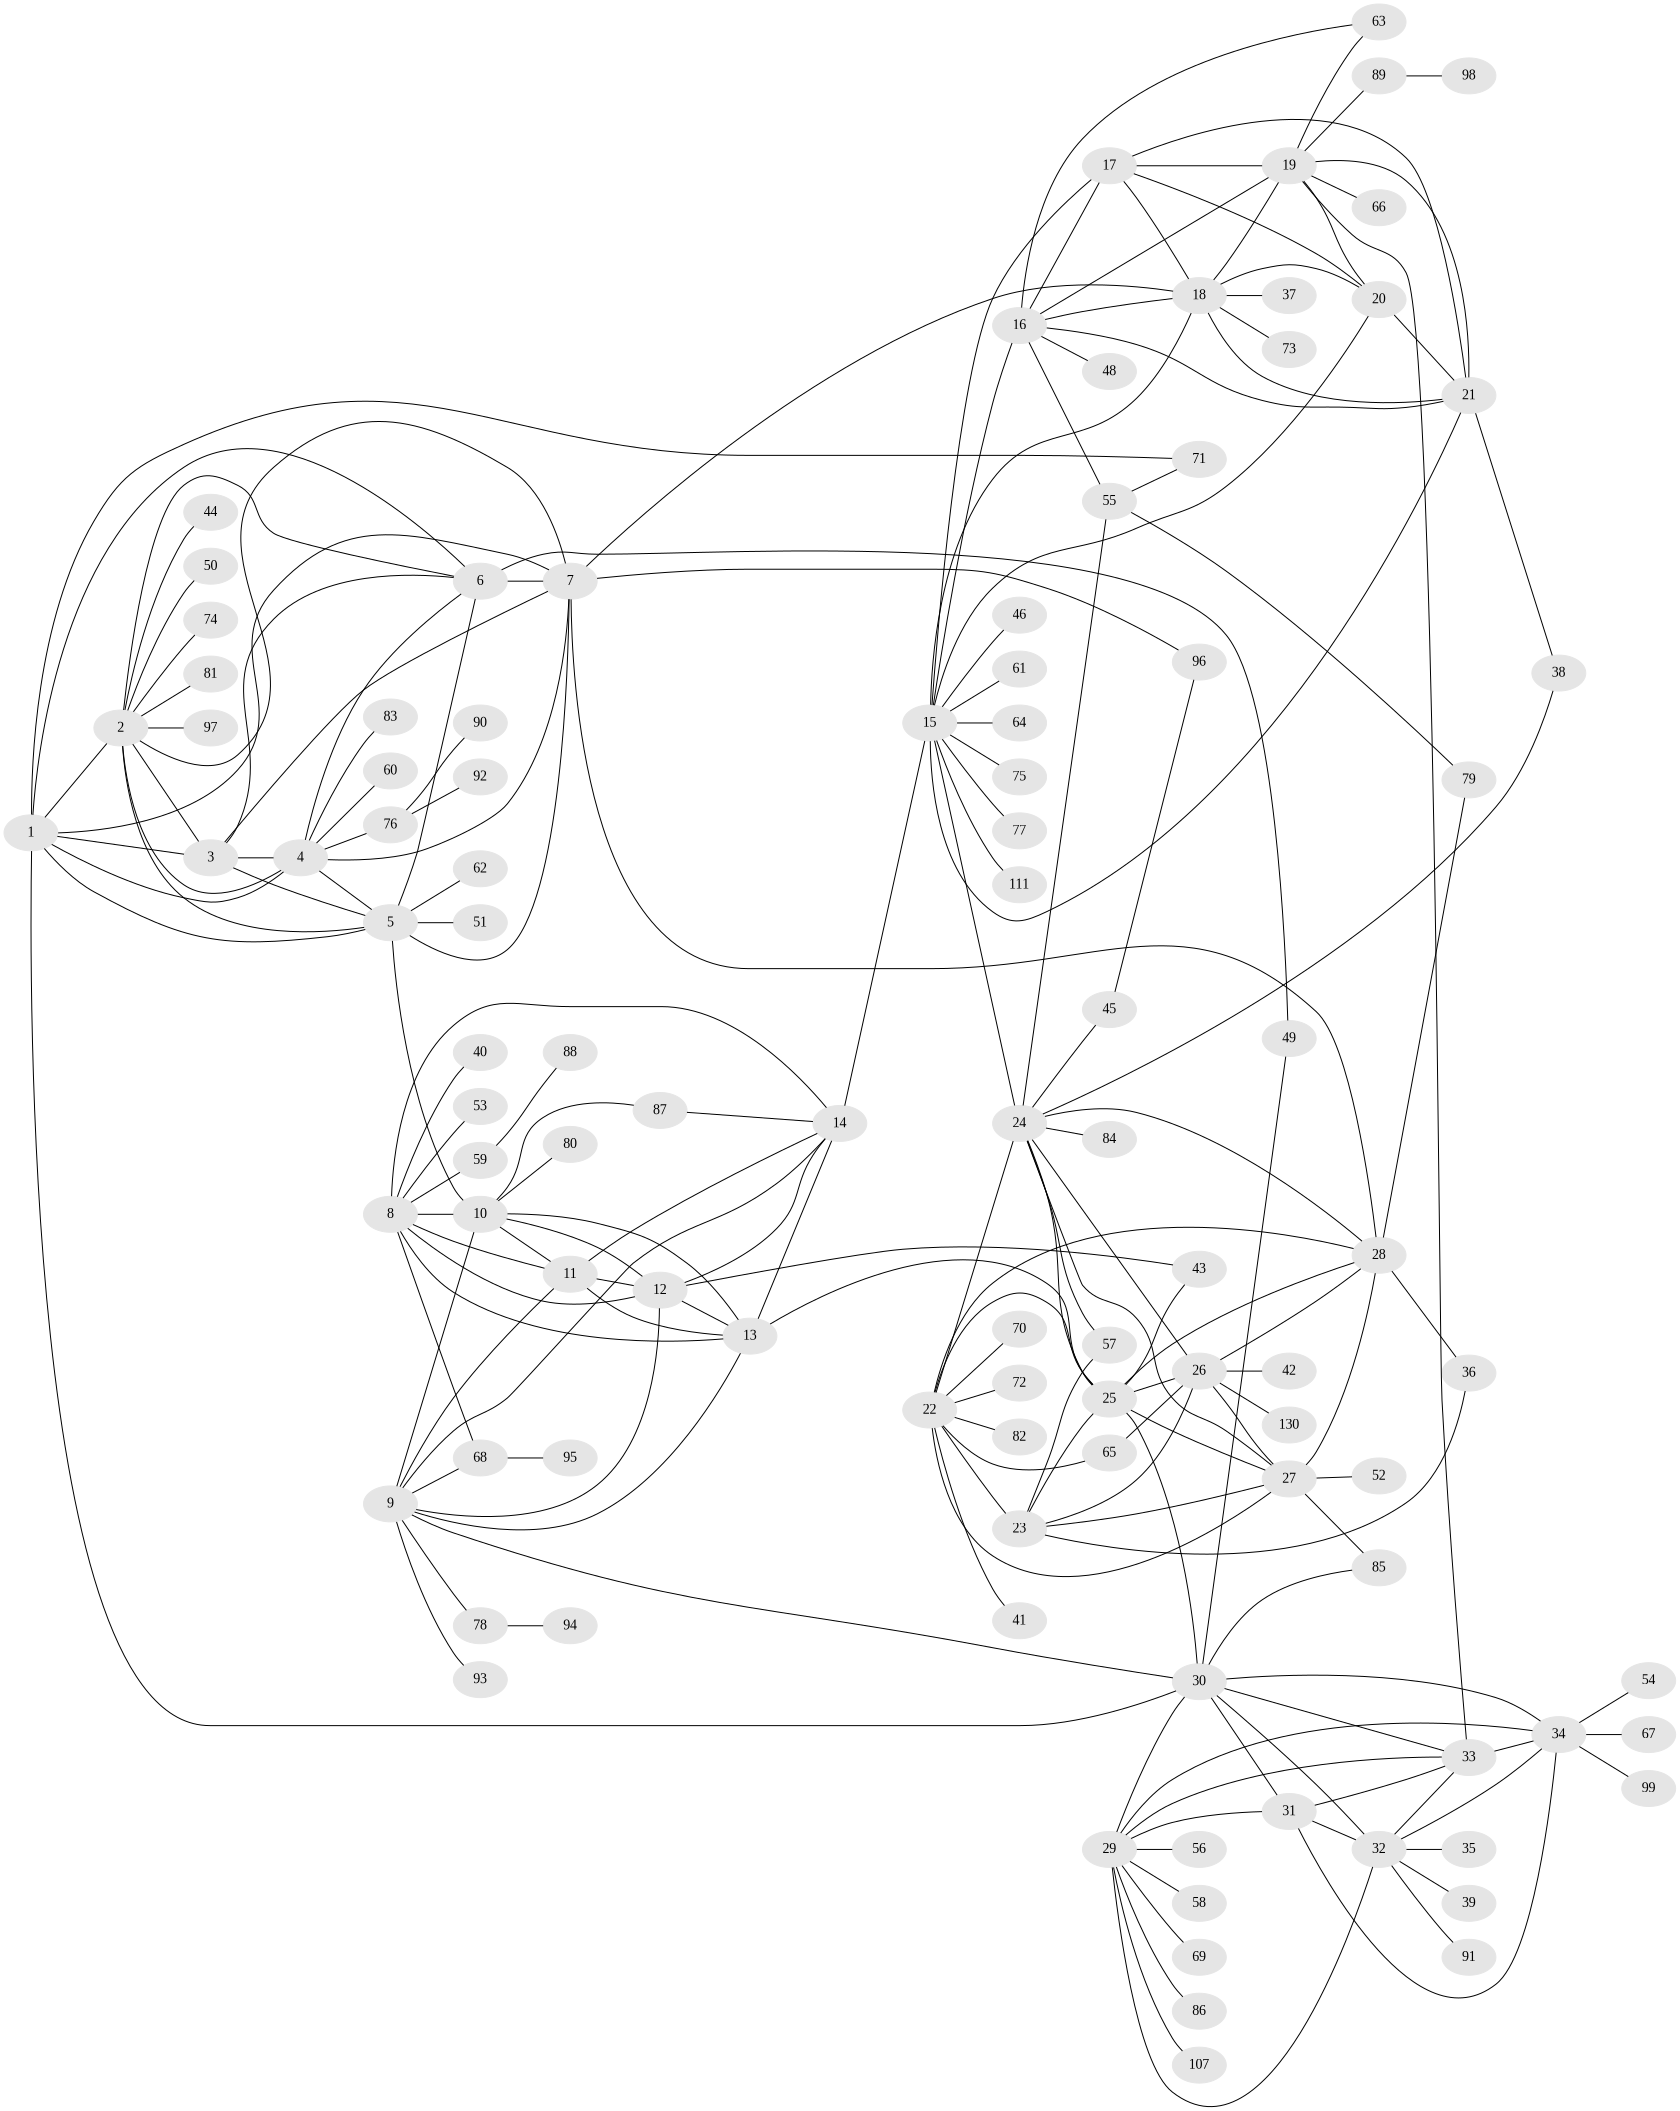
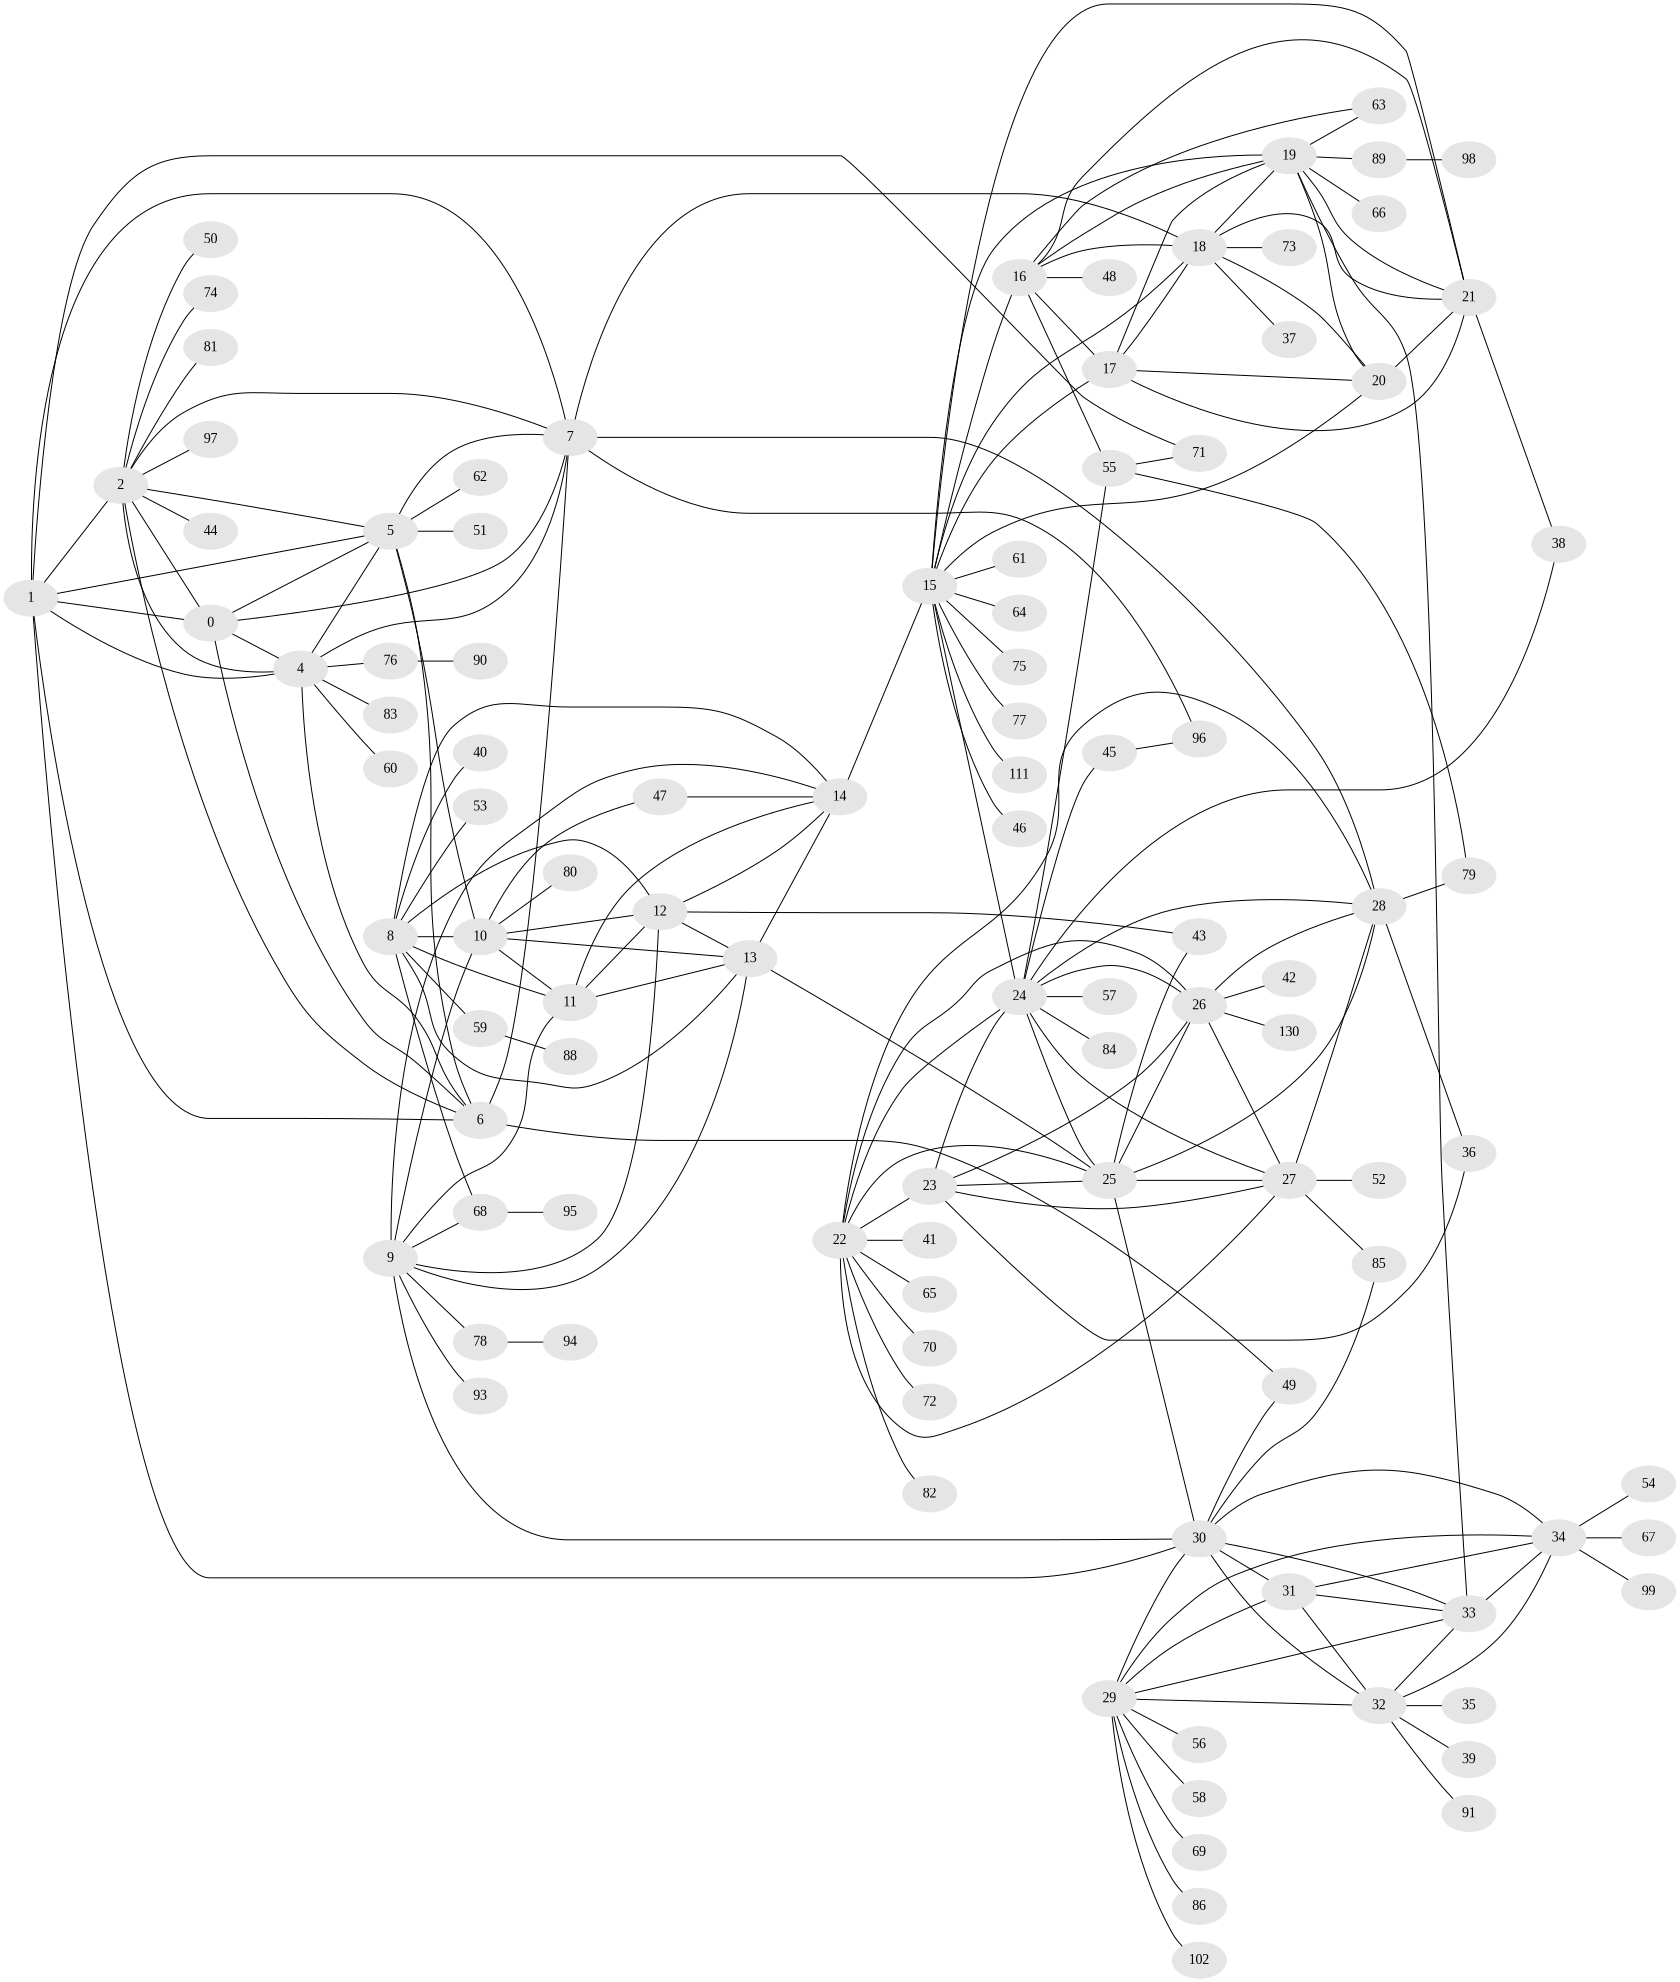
edge "19" -- "15": added
node "92": removed
node "3": label "3" -> "0"
node "87": label "87" -> "47"
edge "26" -- "65": now "26" -- "22"
edge "57" -- "23": now "24" -- "23"
node "107": label "107" -> "102"
